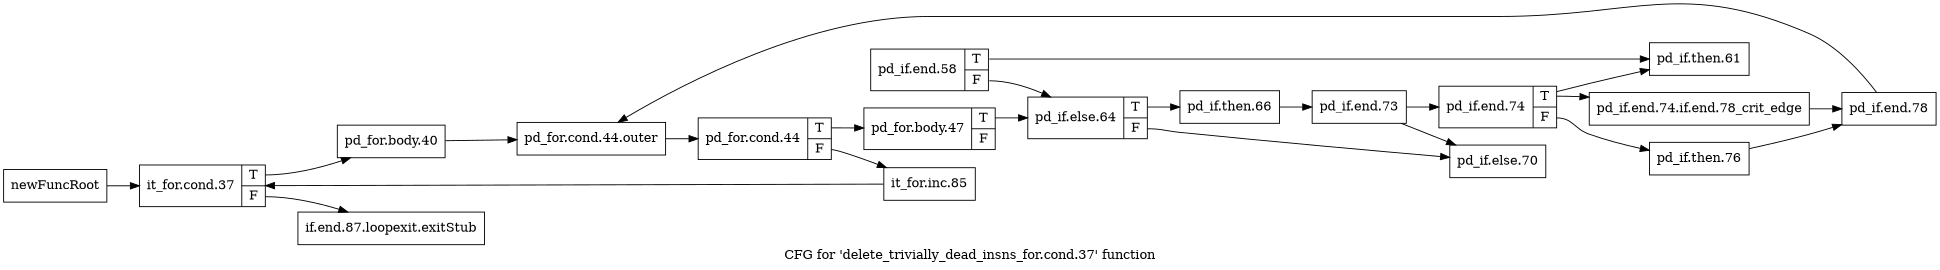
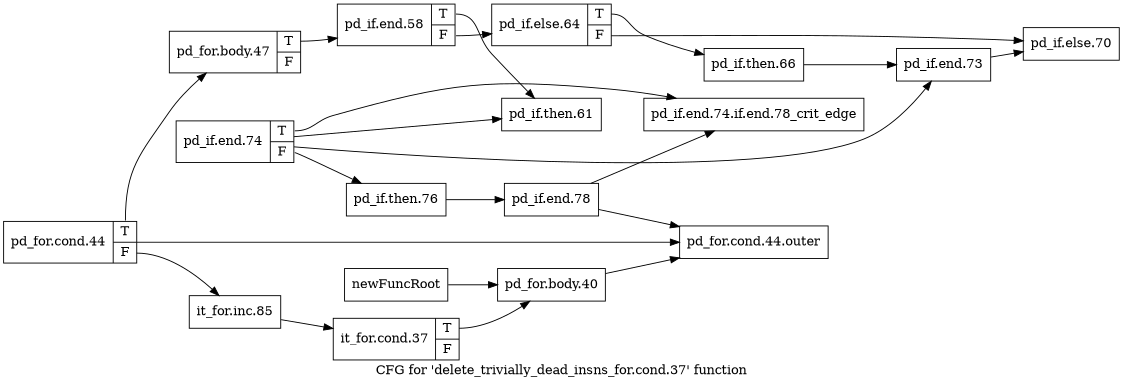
edge "pd_if.end.73" -> "pd_if.end.74": reversed
edge "pd_if.end.74.if.end.78_crit_edge" -> "pd_if.end.78": reversed
edge "pd_for.body.47" -> "pd_if.else.64": now "pd_for.body.47" -> "pd_if.end.58"
edge "pd_for.cond.44.outer" -> "pd_for.cond.44": reversed
edge "newFuncRoot" -> "it_for.cond.37": now "newFuncRoot" -> "pd_for.body.40"
node "if.end.87.loopexit.exitStub": removed
